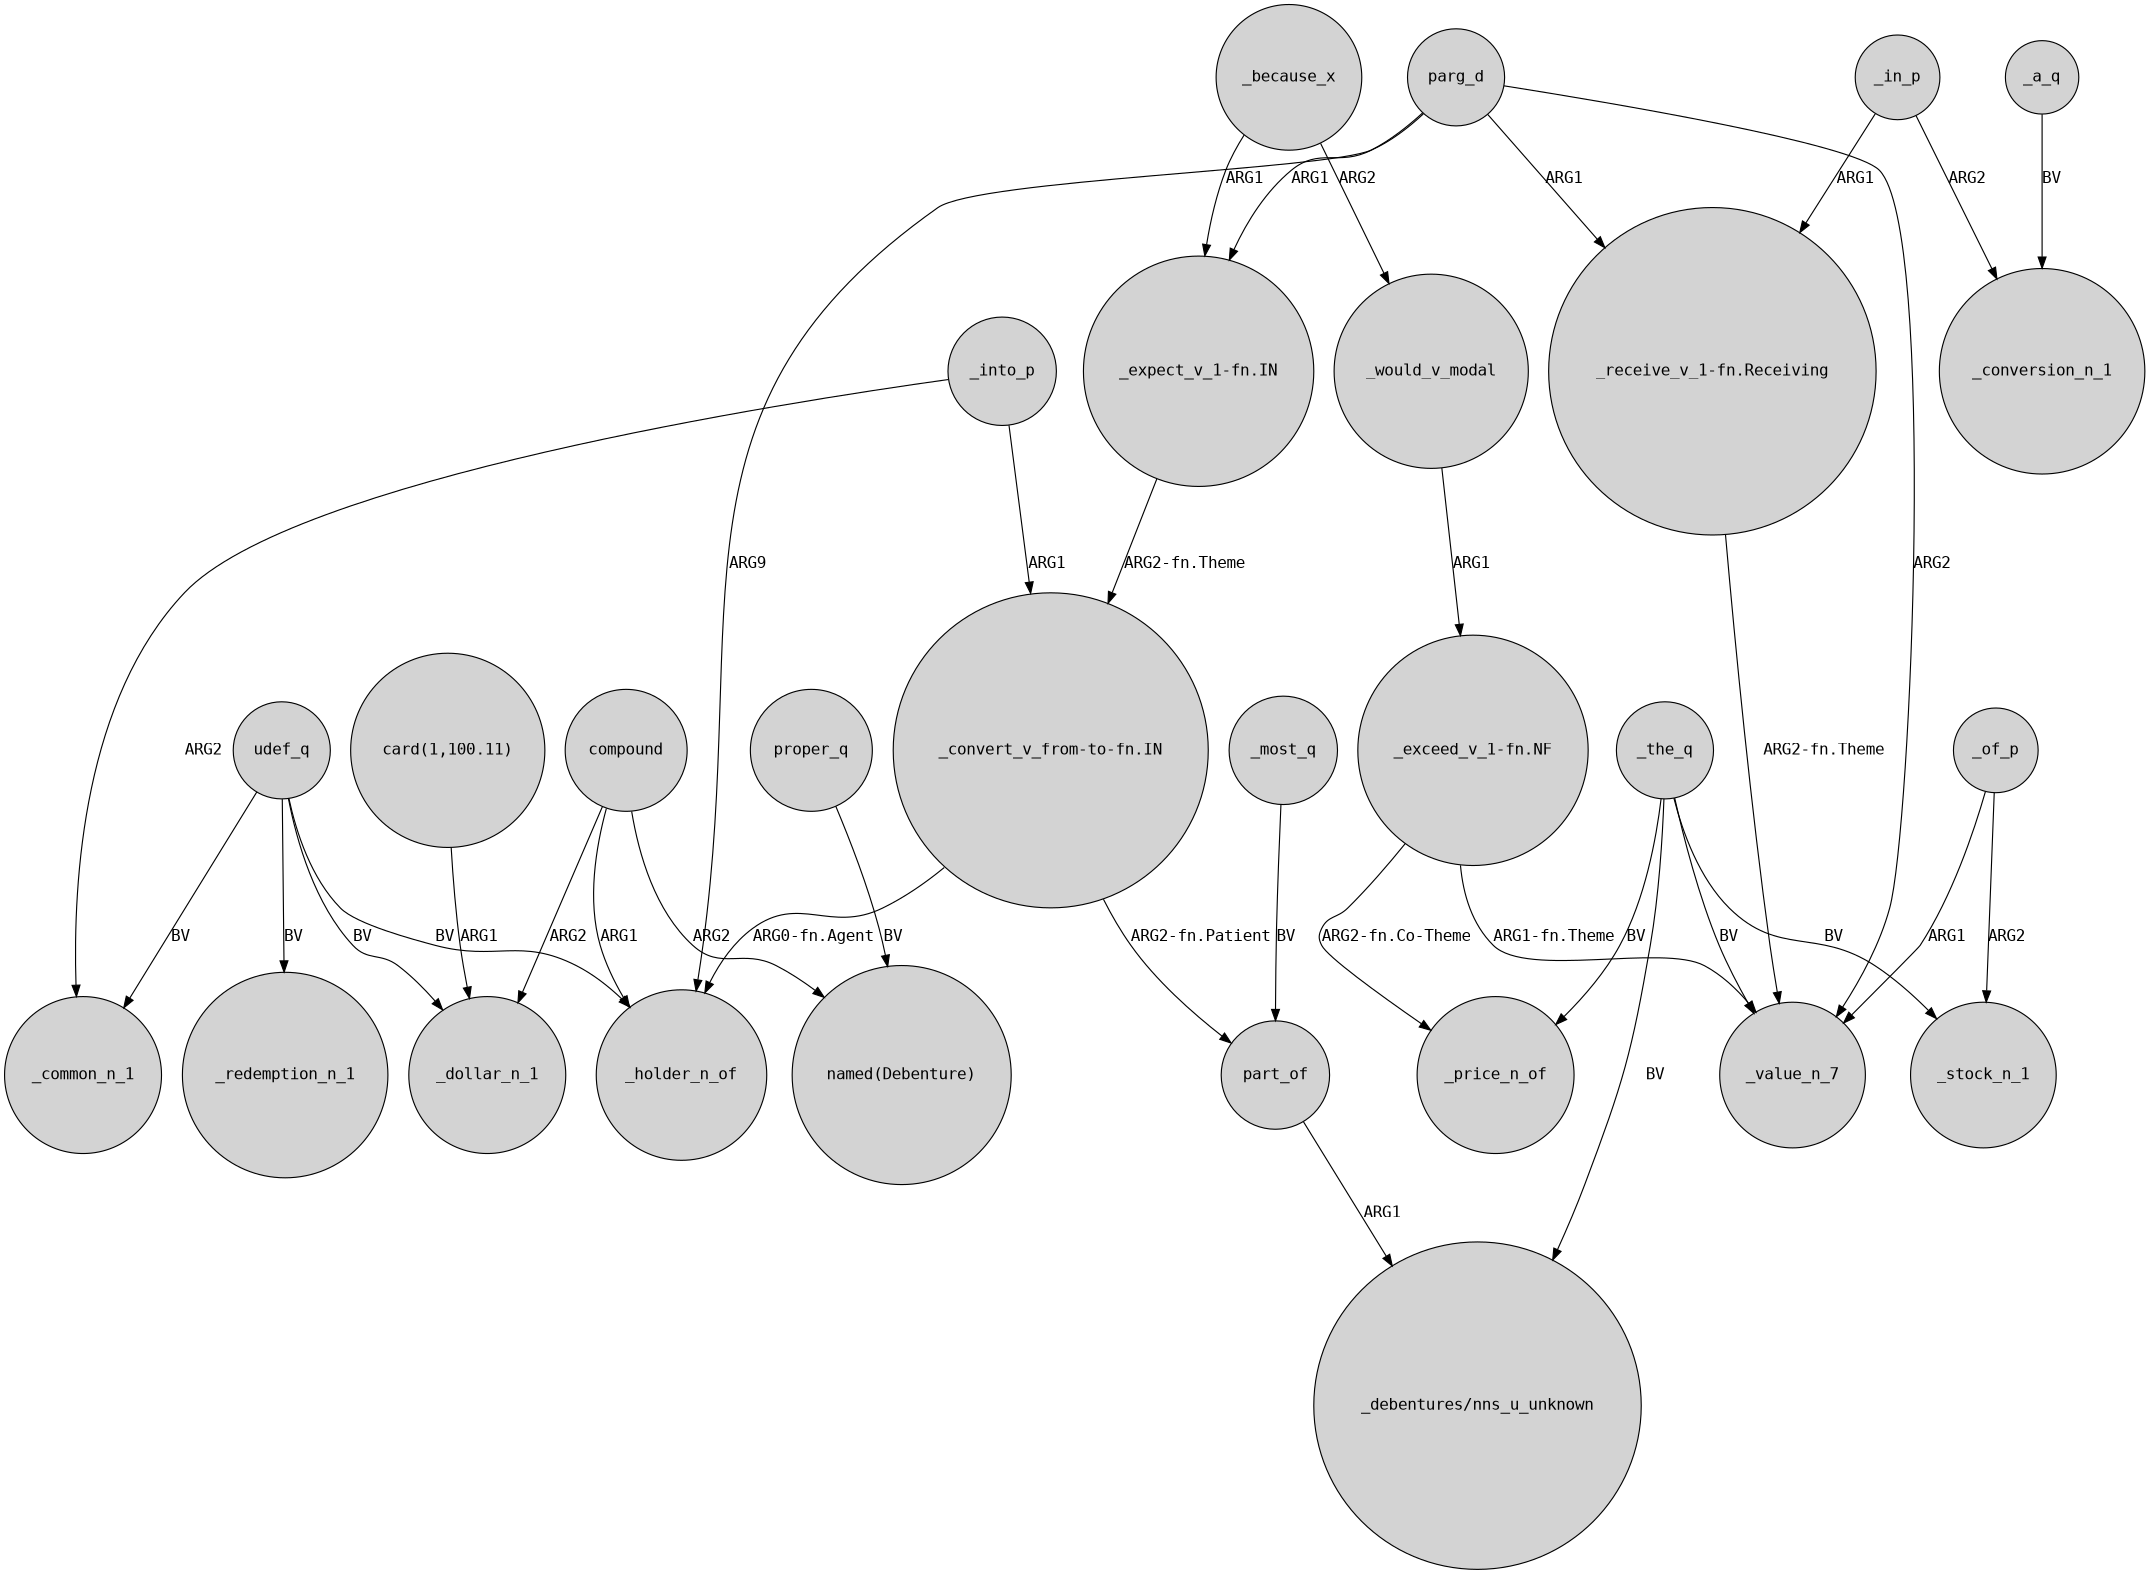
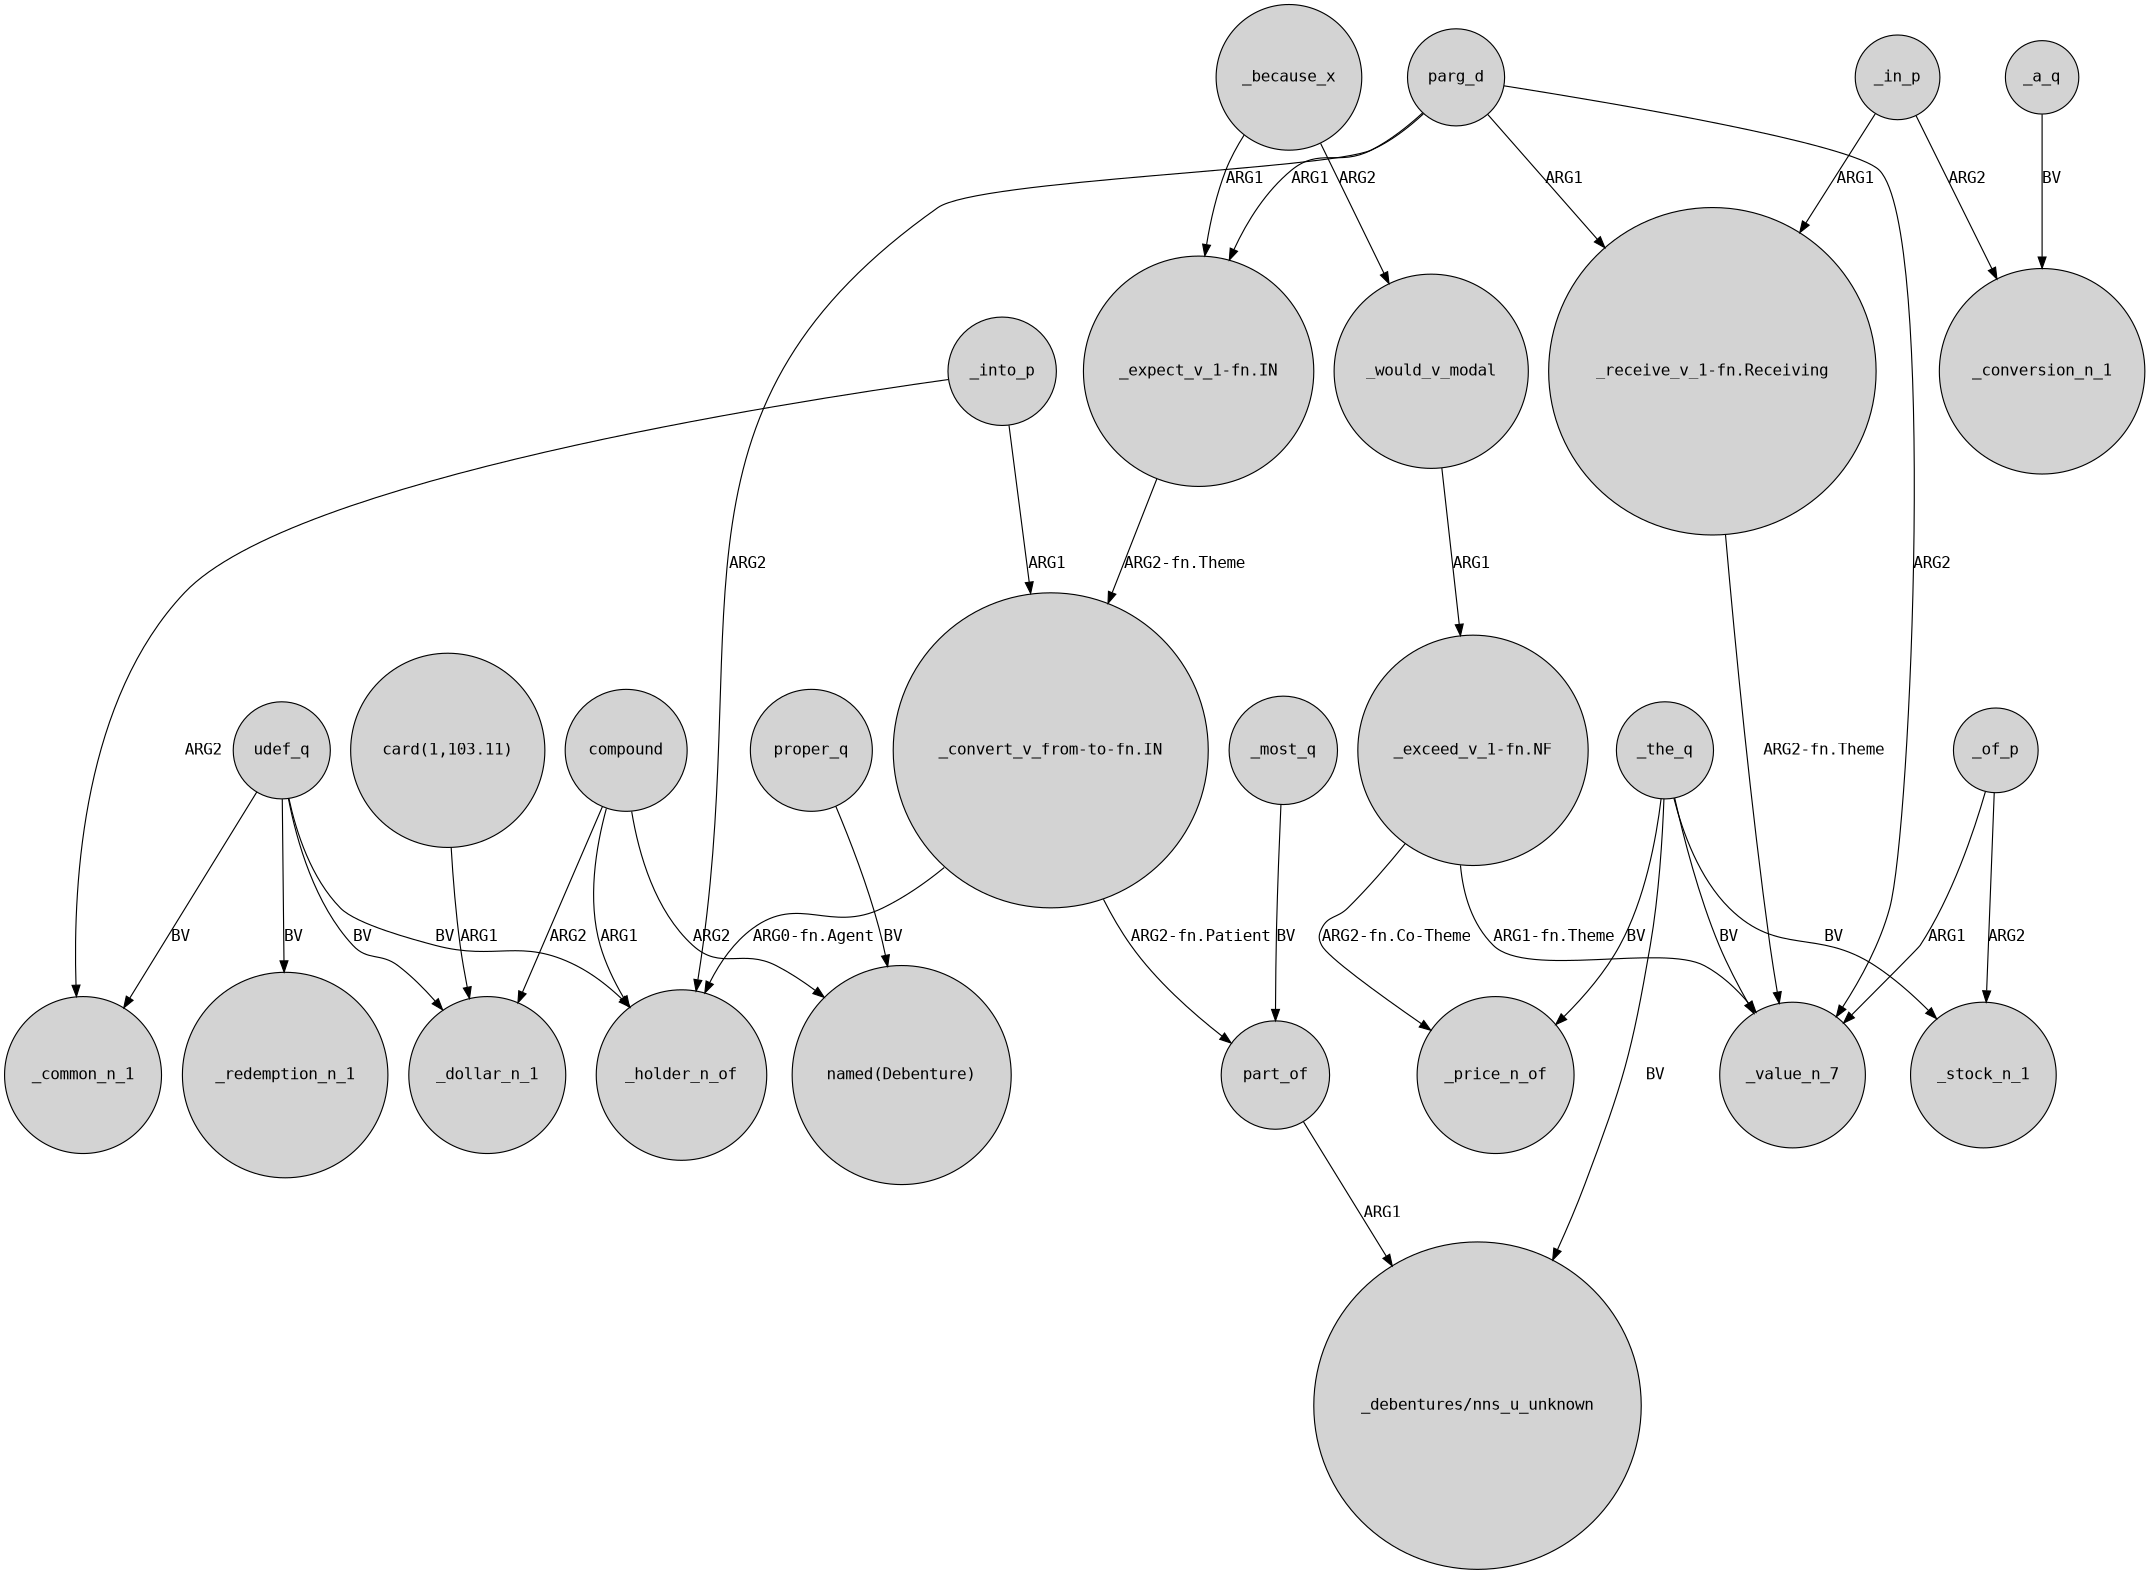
edge "parg_d" -> "_holder_n_of": label "ARG9" -> "ARG2"
node "card(1,100.11)": label "card(1,100.11)" -> "card(1,103.11)"
